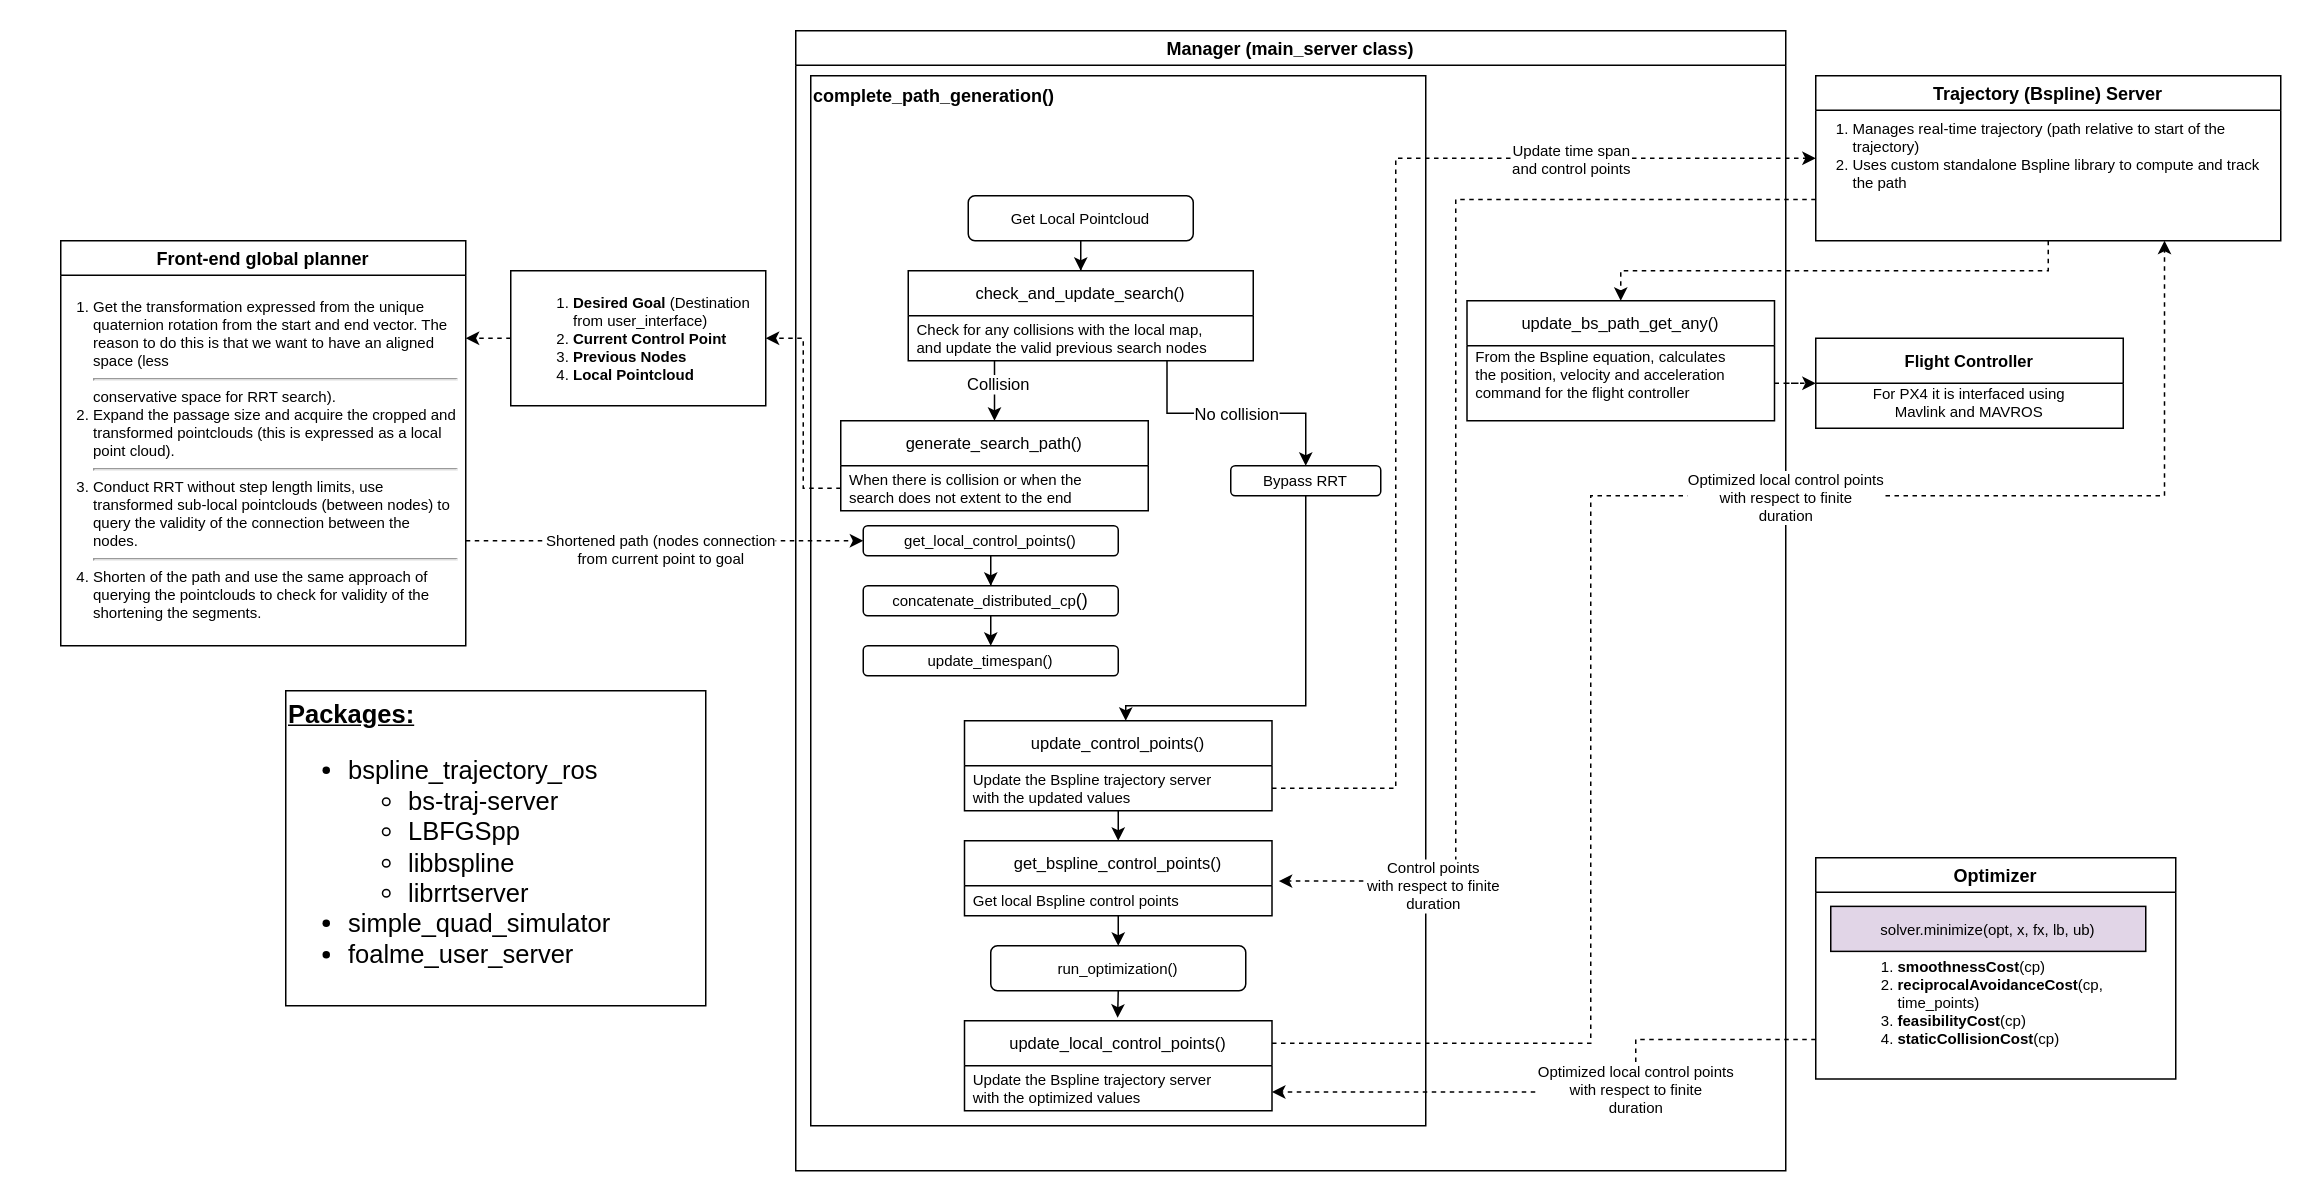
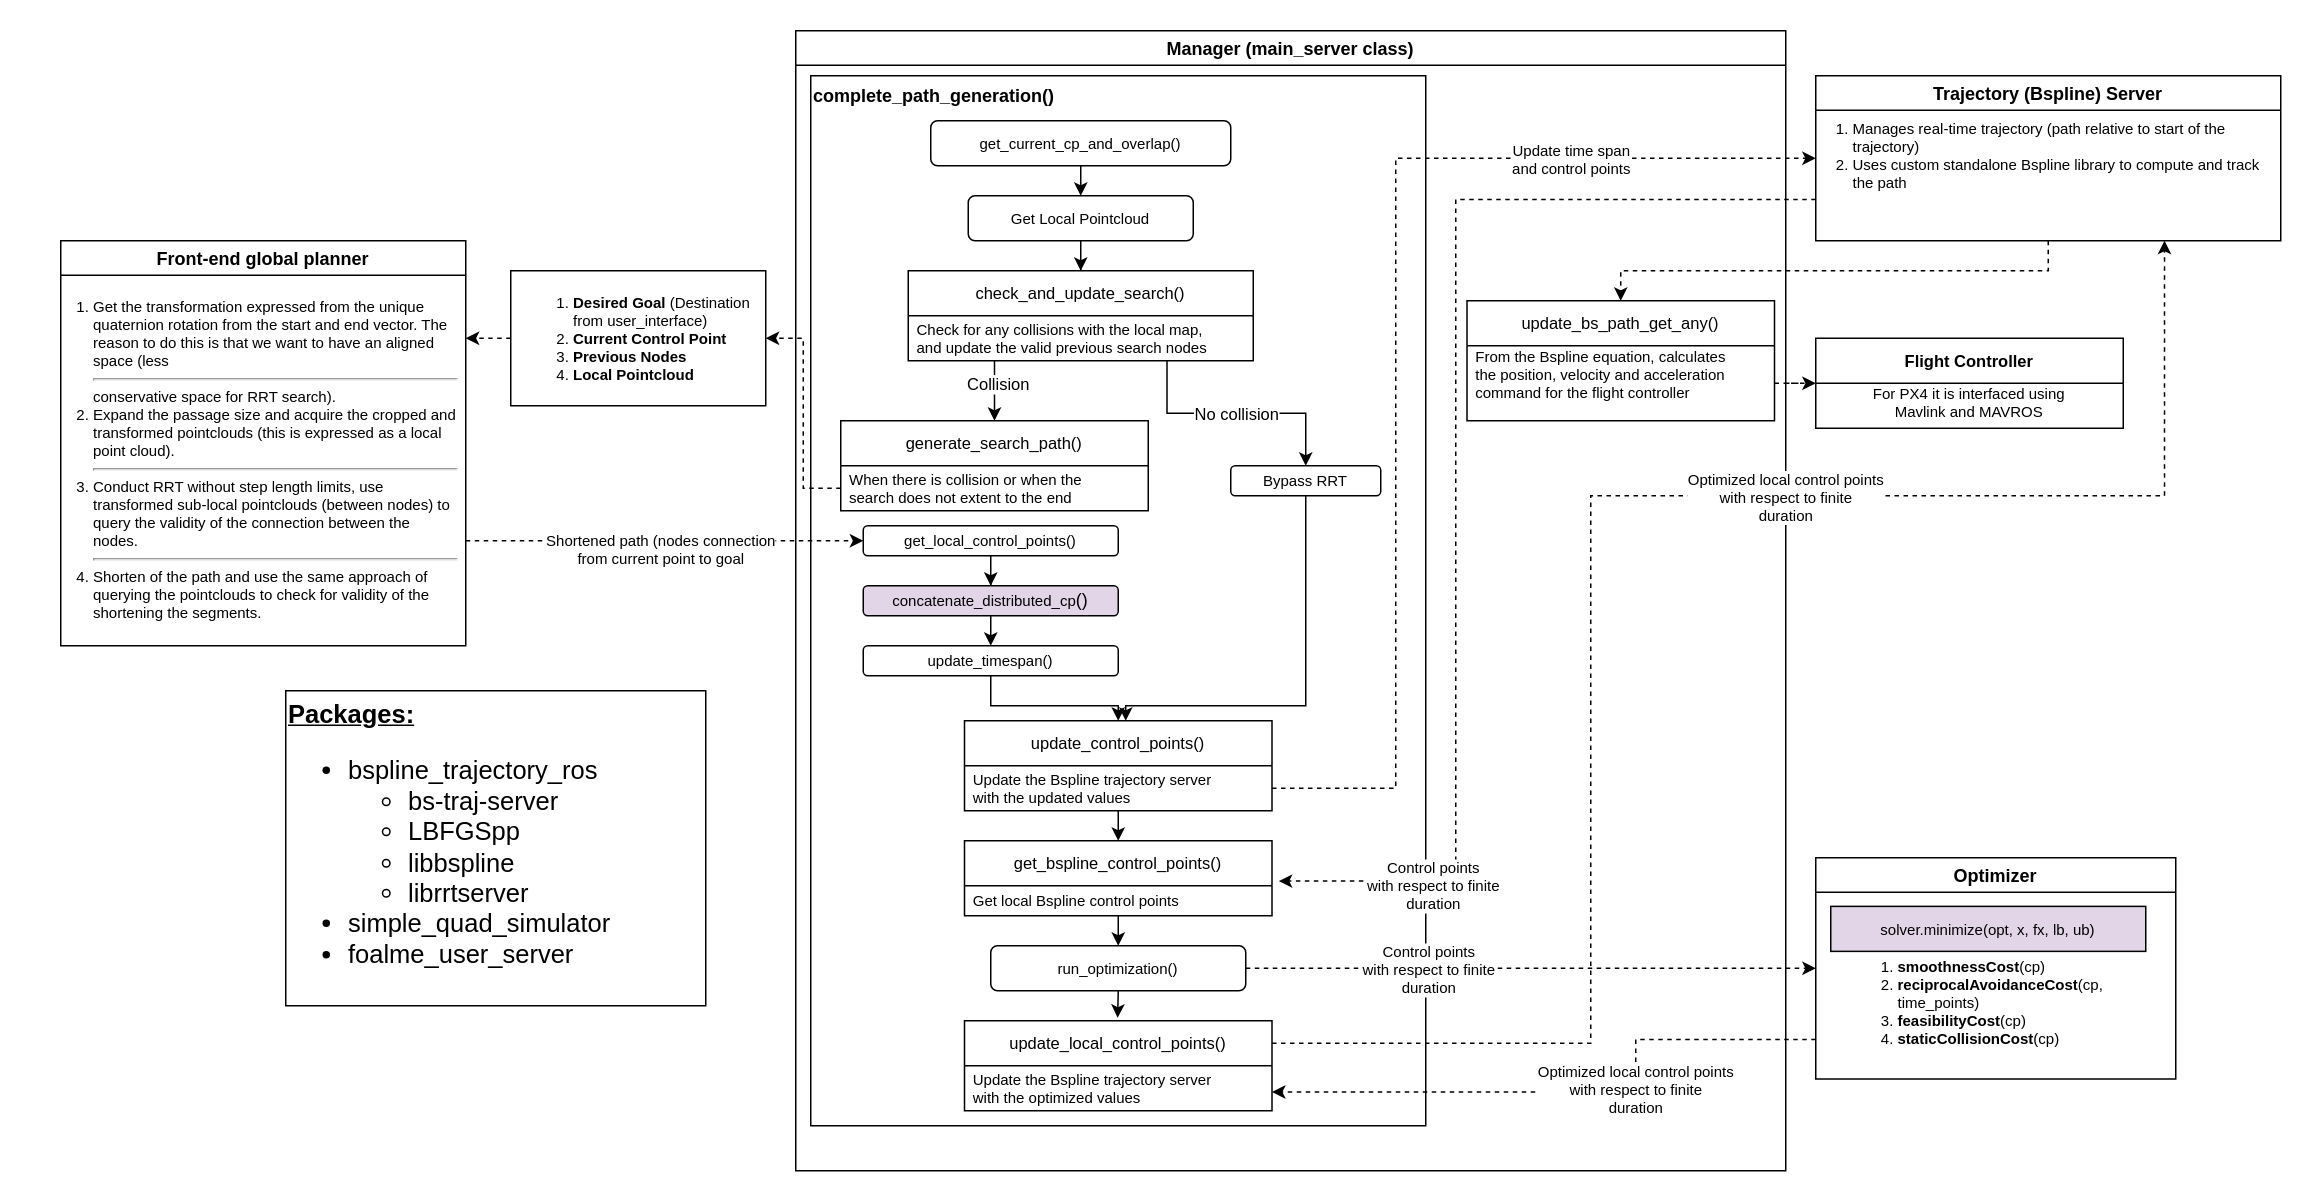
node "get_current_cp_and_overlap()": added
edge "get_current_cp_and_overlap()" -> "Get Local Pointcloud": added
node "concatenate_distributed_cp()": fillcolor #ffffff -> #e1d5e7
edge "update_timespan()" -> "update_control_points()": added
edge "run_optimization()" -> "Optimizer": added, label "Control points with respect to finite duration"
